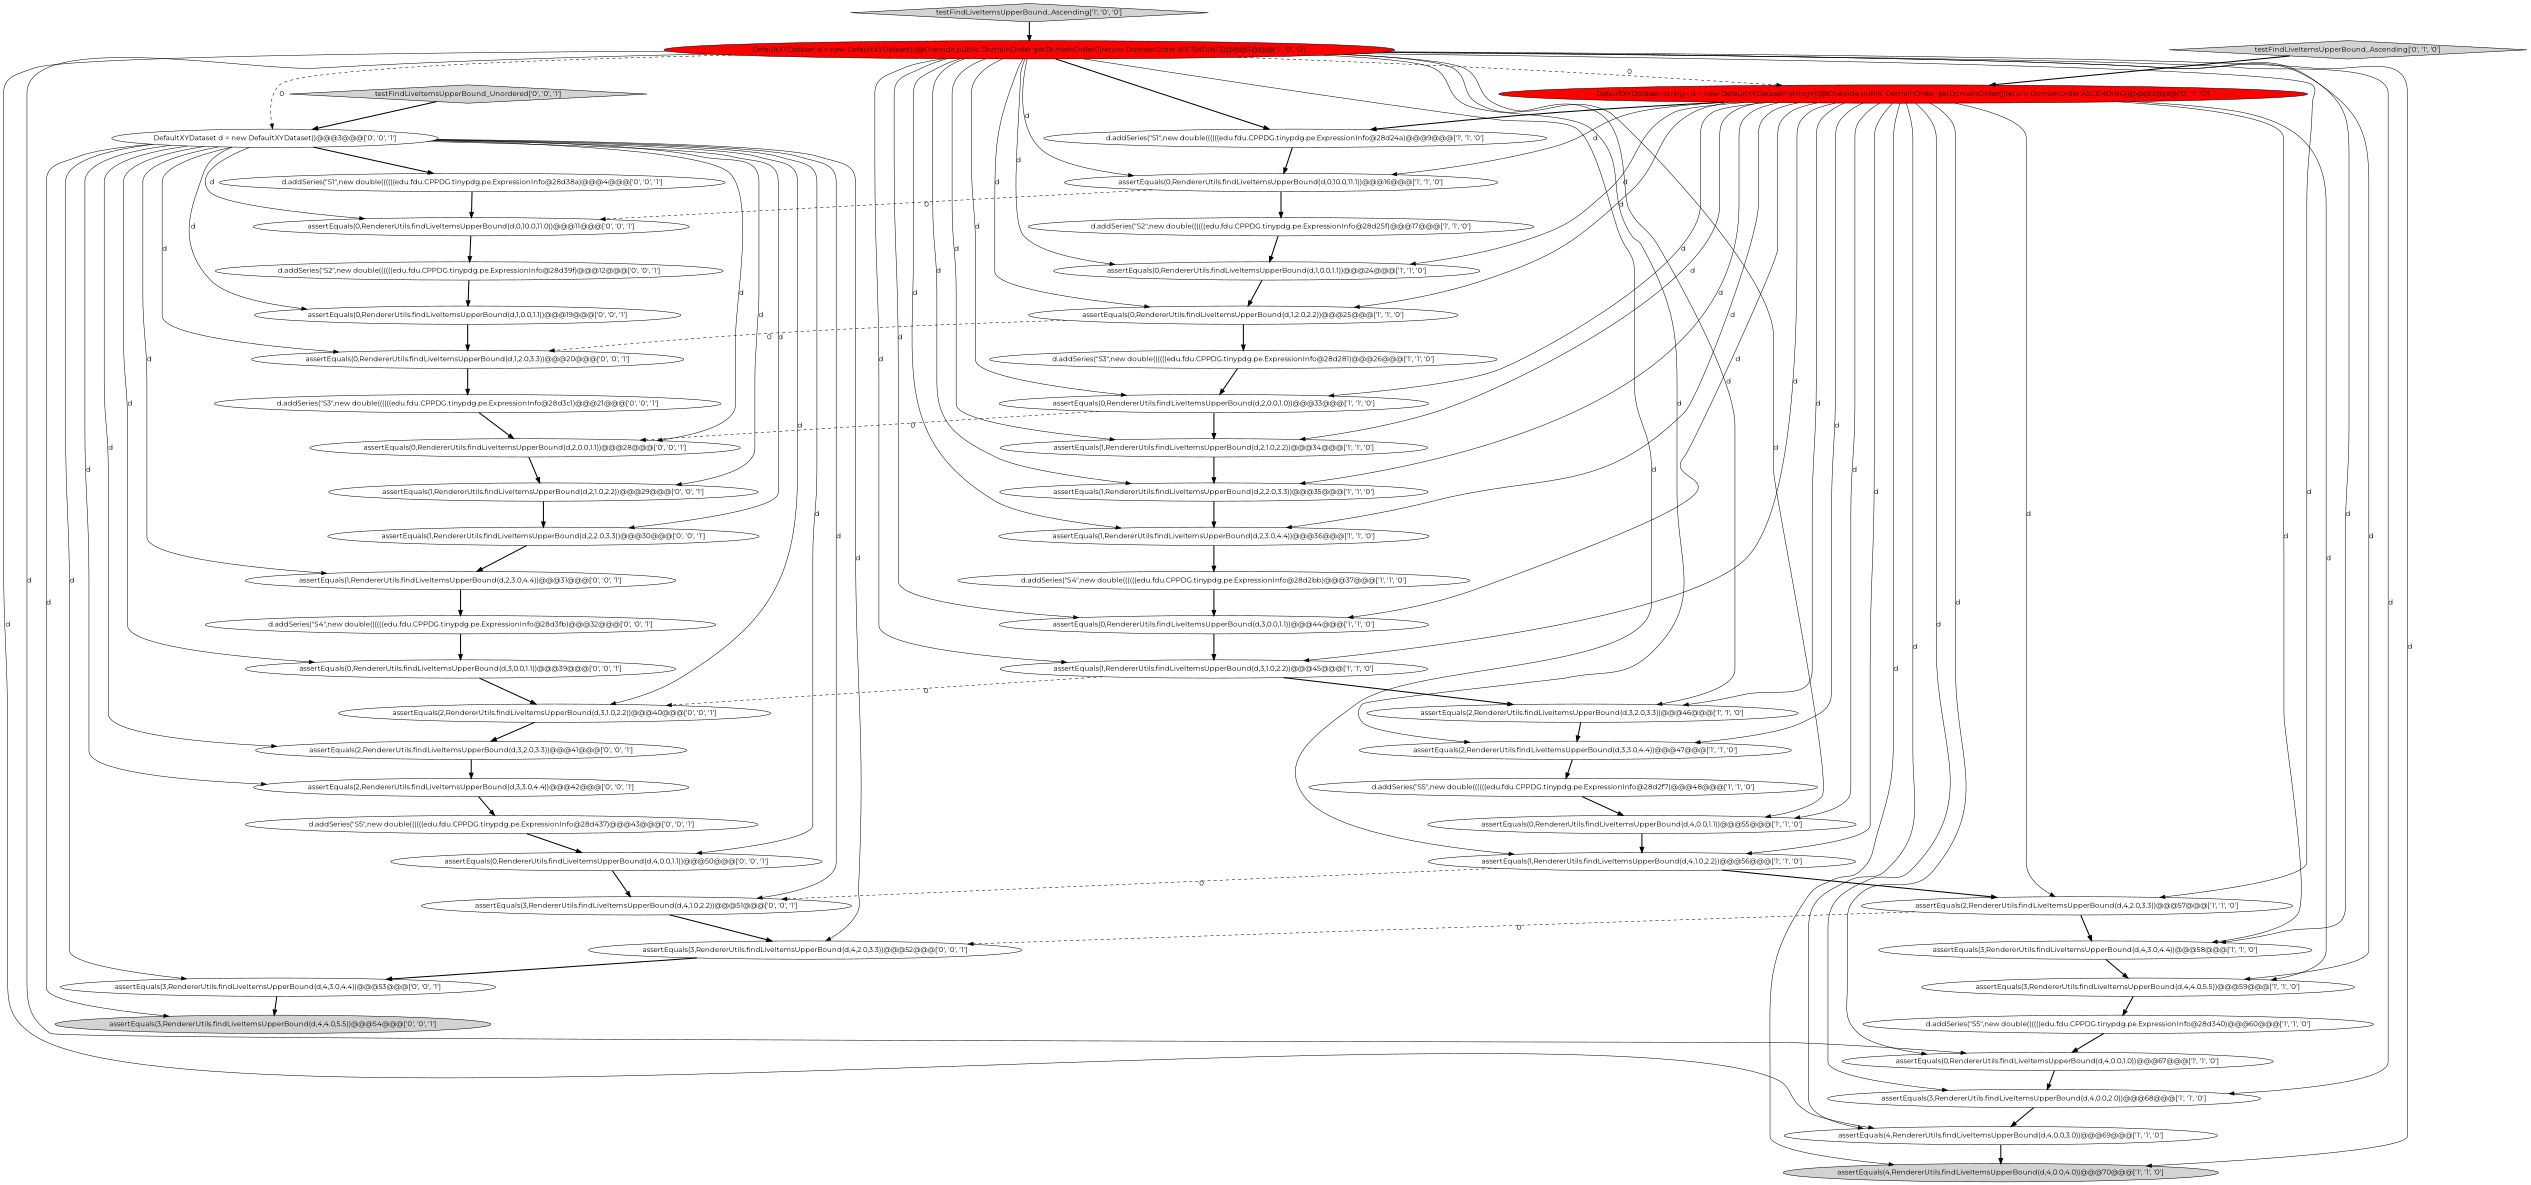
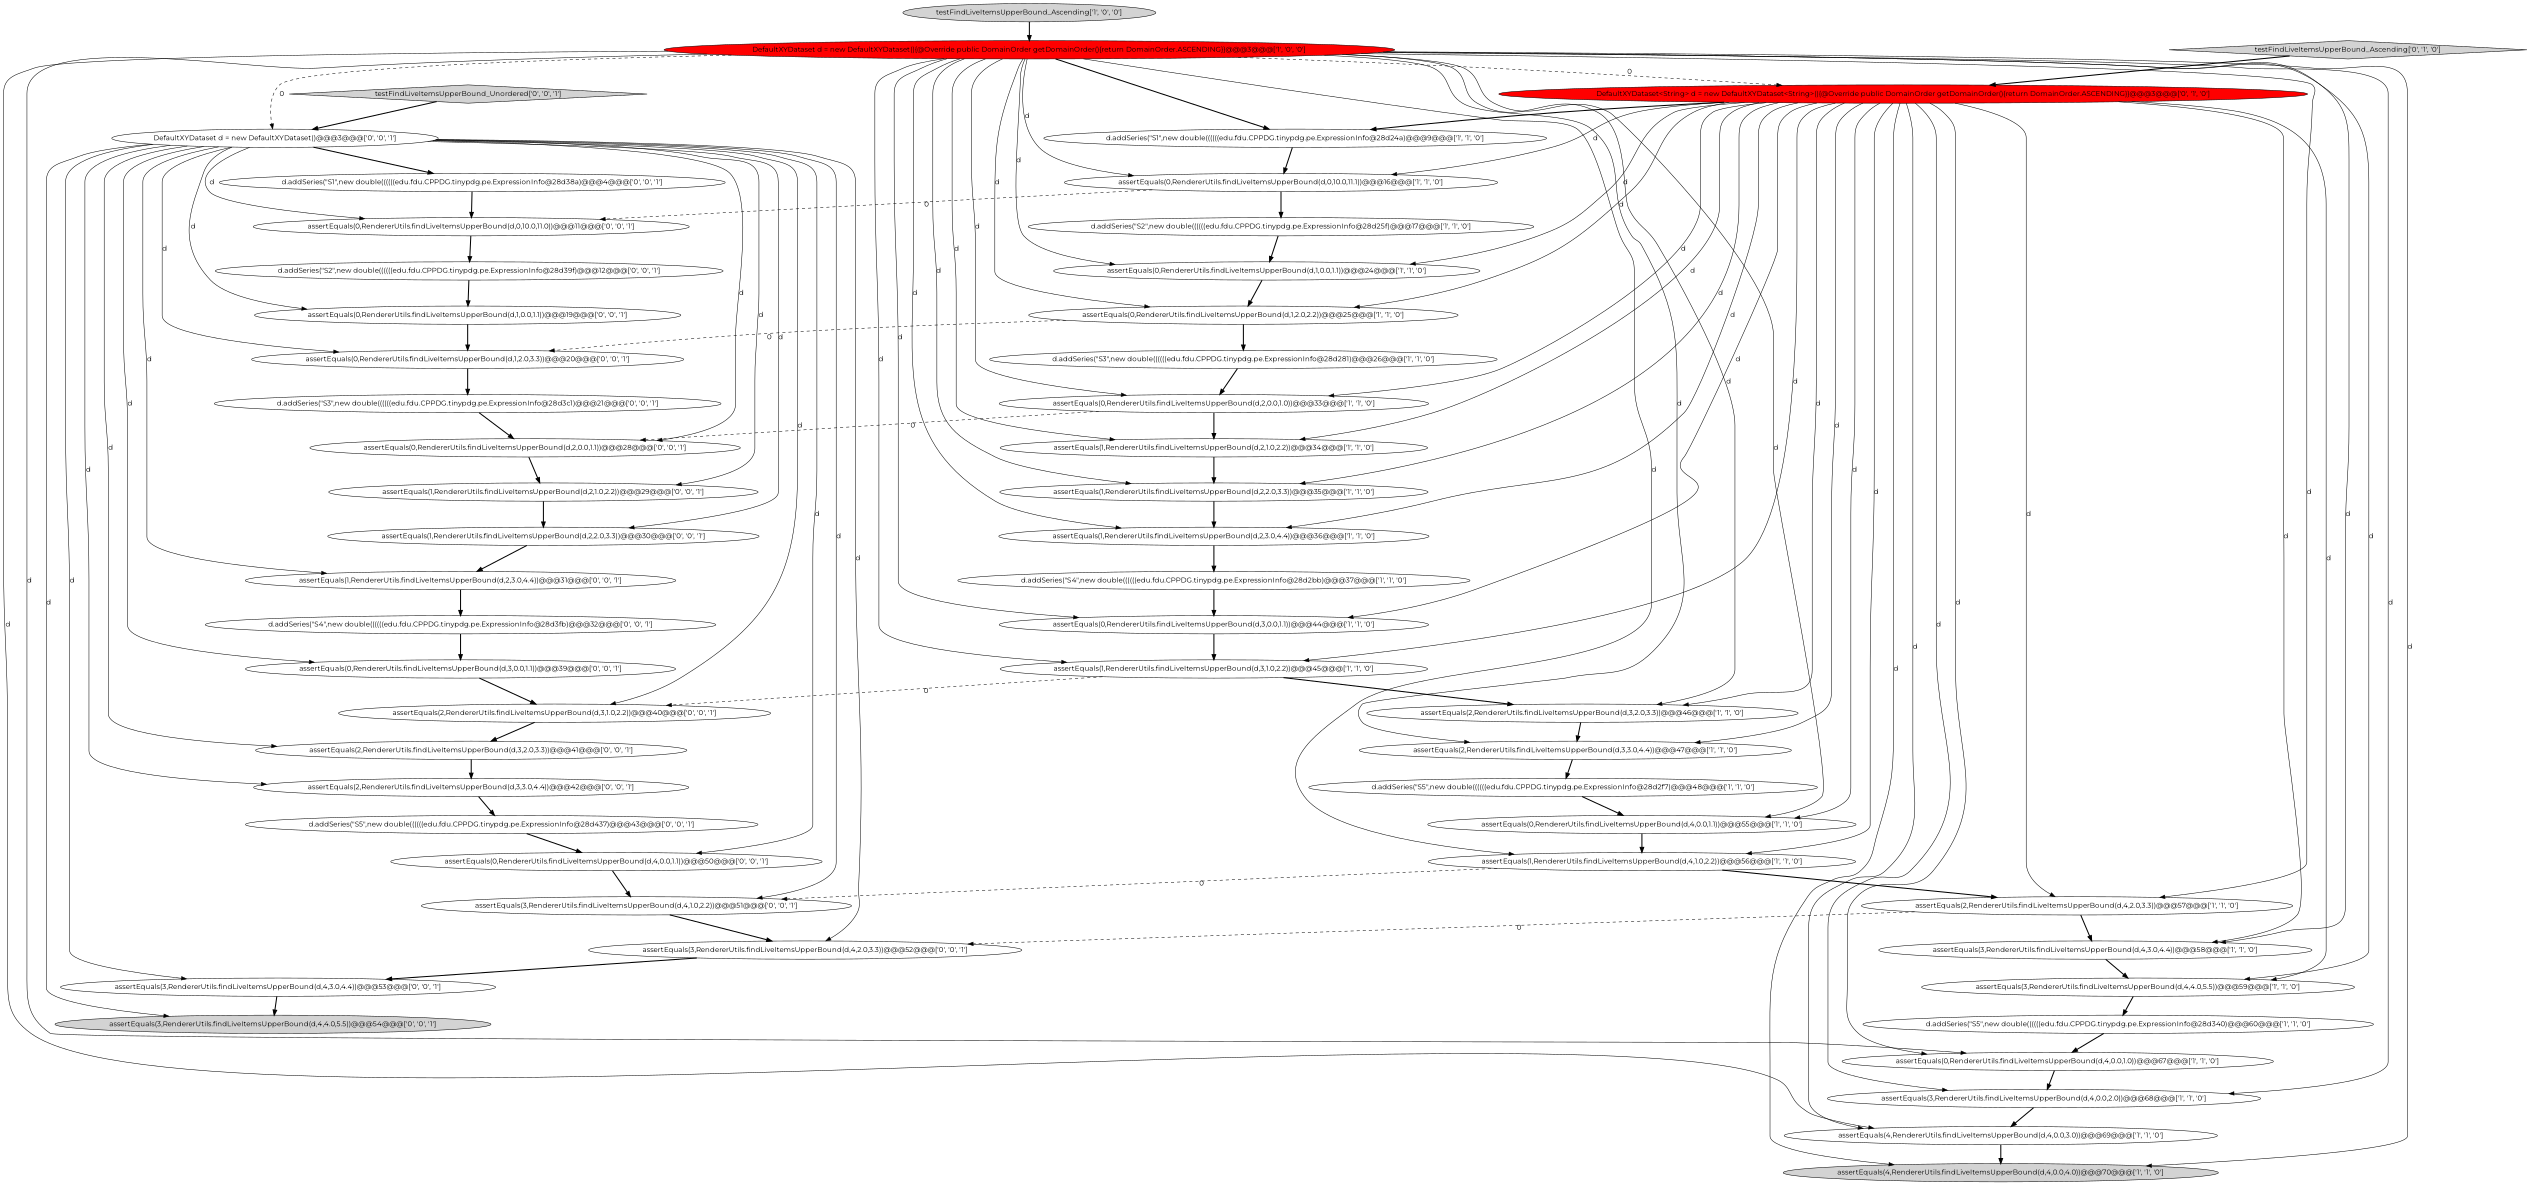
node "testFindLiveItemsUpperBound_Ascending['1', '0', '0']": shape diamond -> ellipse
